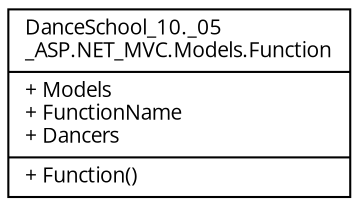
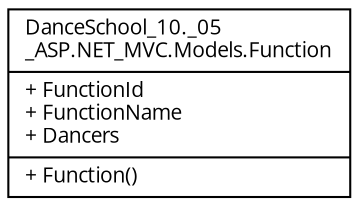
node "DanceSchool_10._05": text "+ Models" -> "+ FunctionId"
